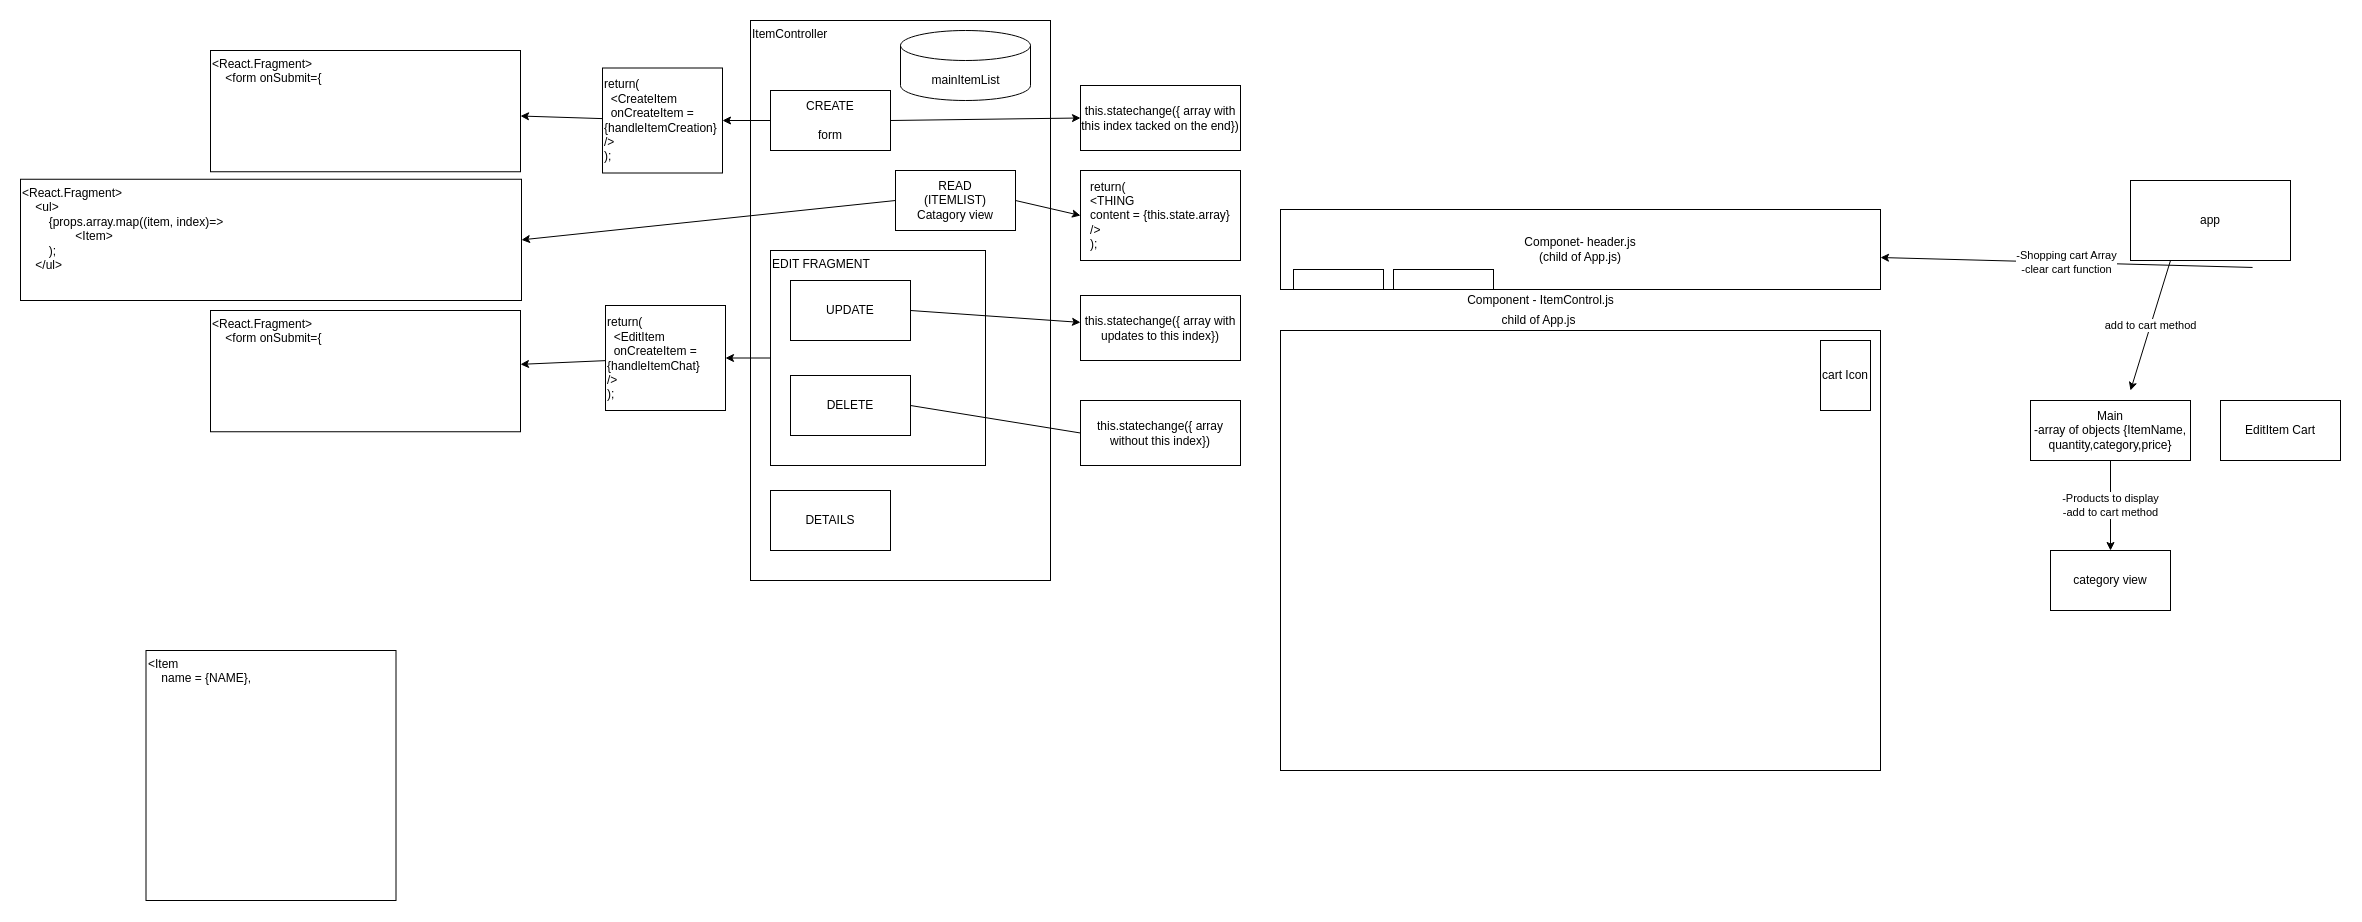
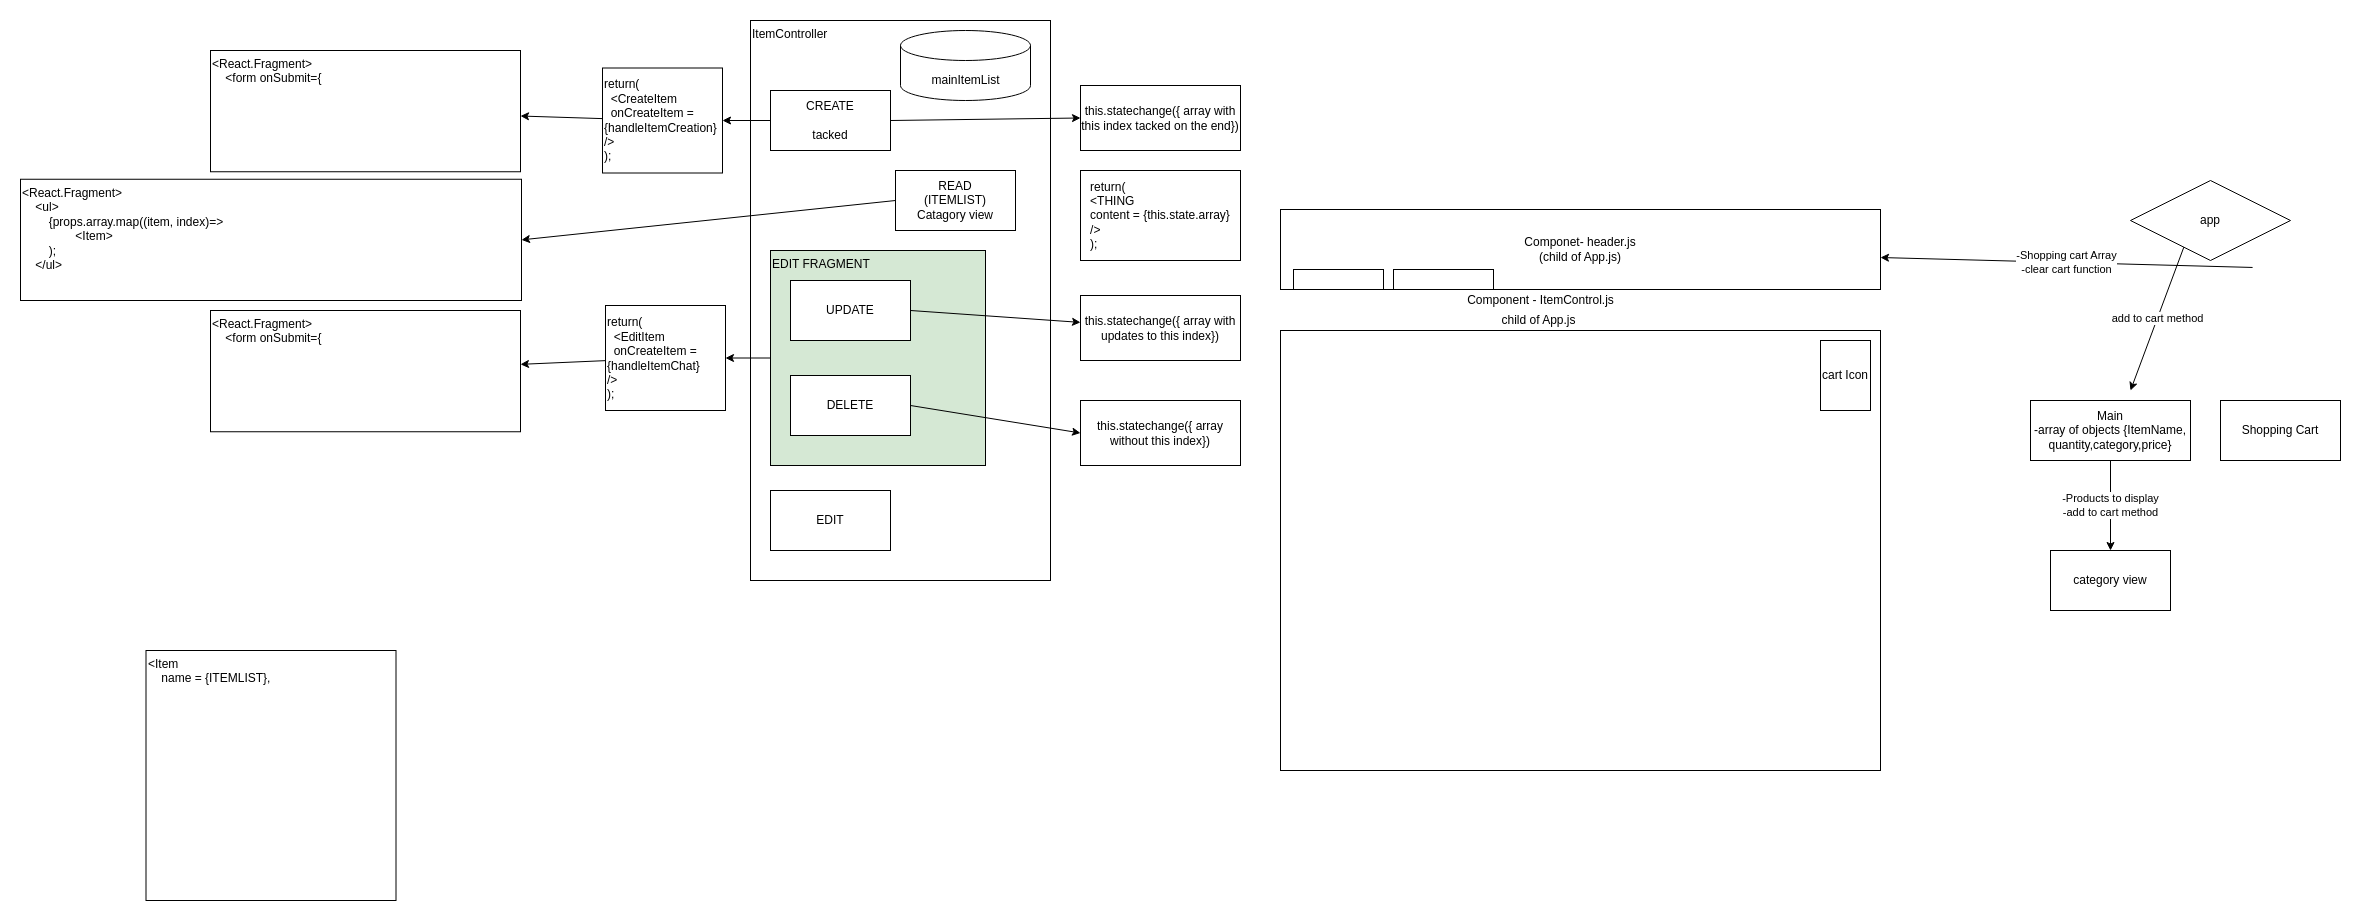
node "CREATE form": label "CREATE form" -> "CREATE tacked"
edge "READ (ITEMLIST) Catagory view" -> "return( <THING content = {this.state.array} /> );": removed
node "app": shape rectangle -> diamond
node "EDIT FRAGMENT": fillcolor #ffffff -> #d5e8d4
node "EditItem Cart": label "EditItem Cart" -> "Shopping Cart"
edge "DELETE" -- "this.statechange({ array without this index})": arrowhead none -> classic
node "DETAILS": label "DETAILS" -> "EDIT"
node "<Item name = {NAME},": label "<Item name = {NAME}," -> "<Item name = {ITEMLIST},"
